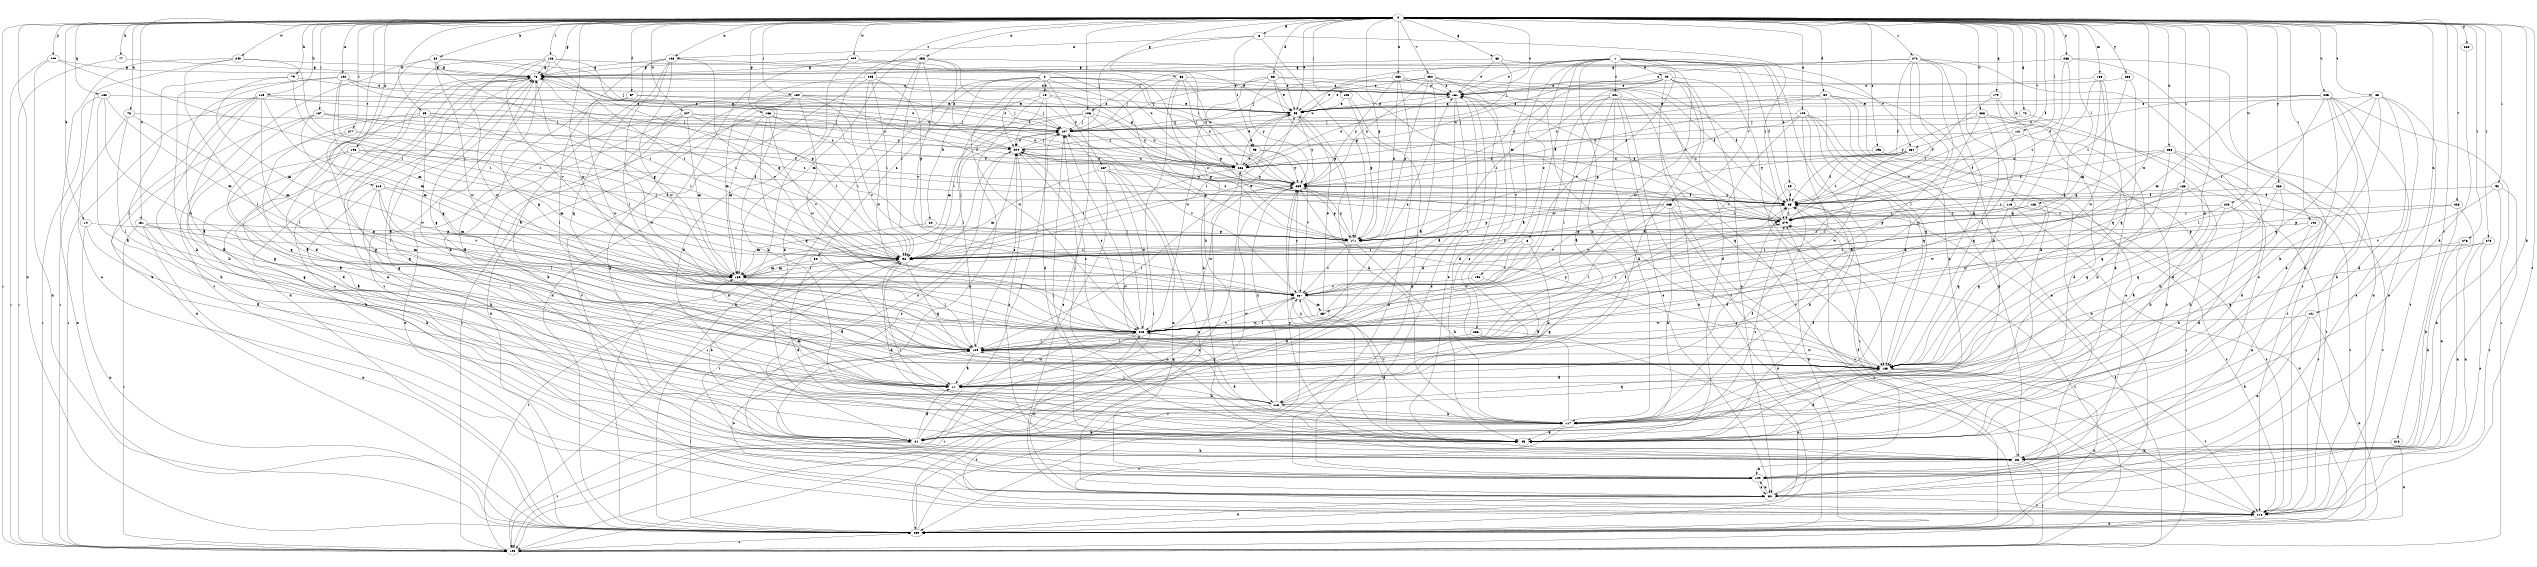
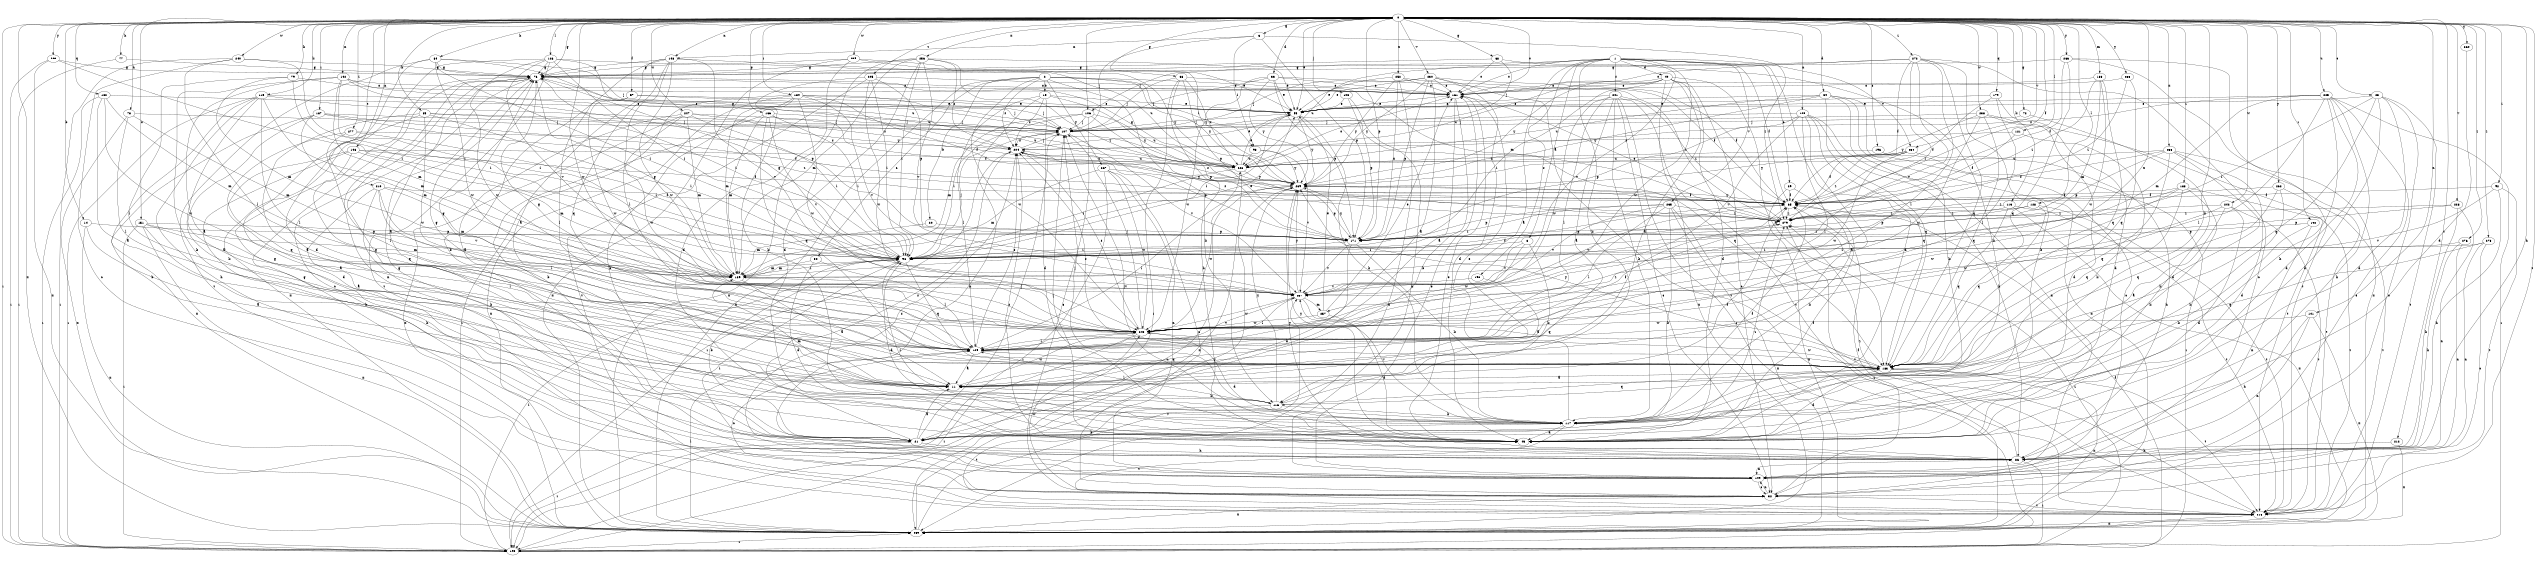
node "236": removed
